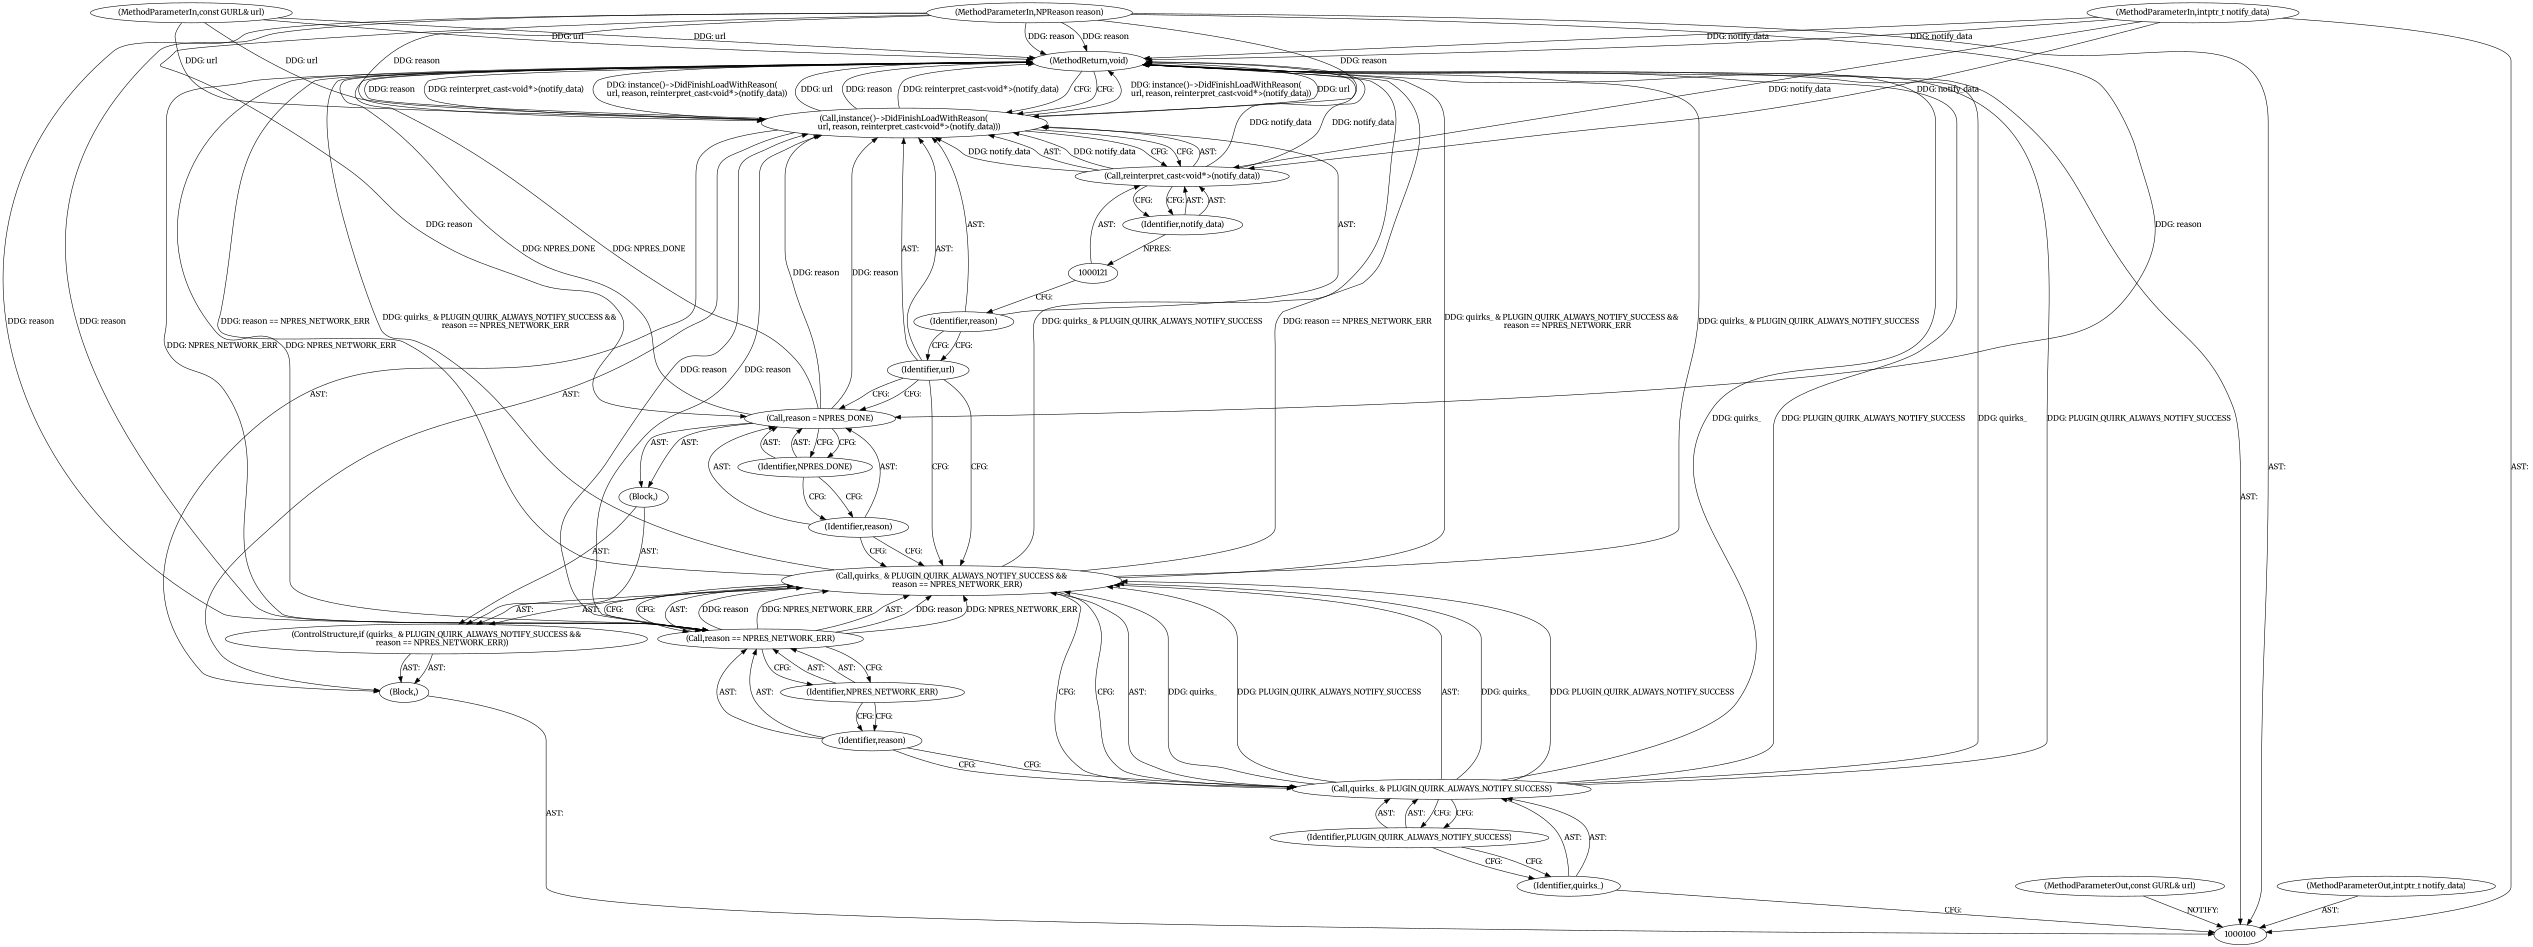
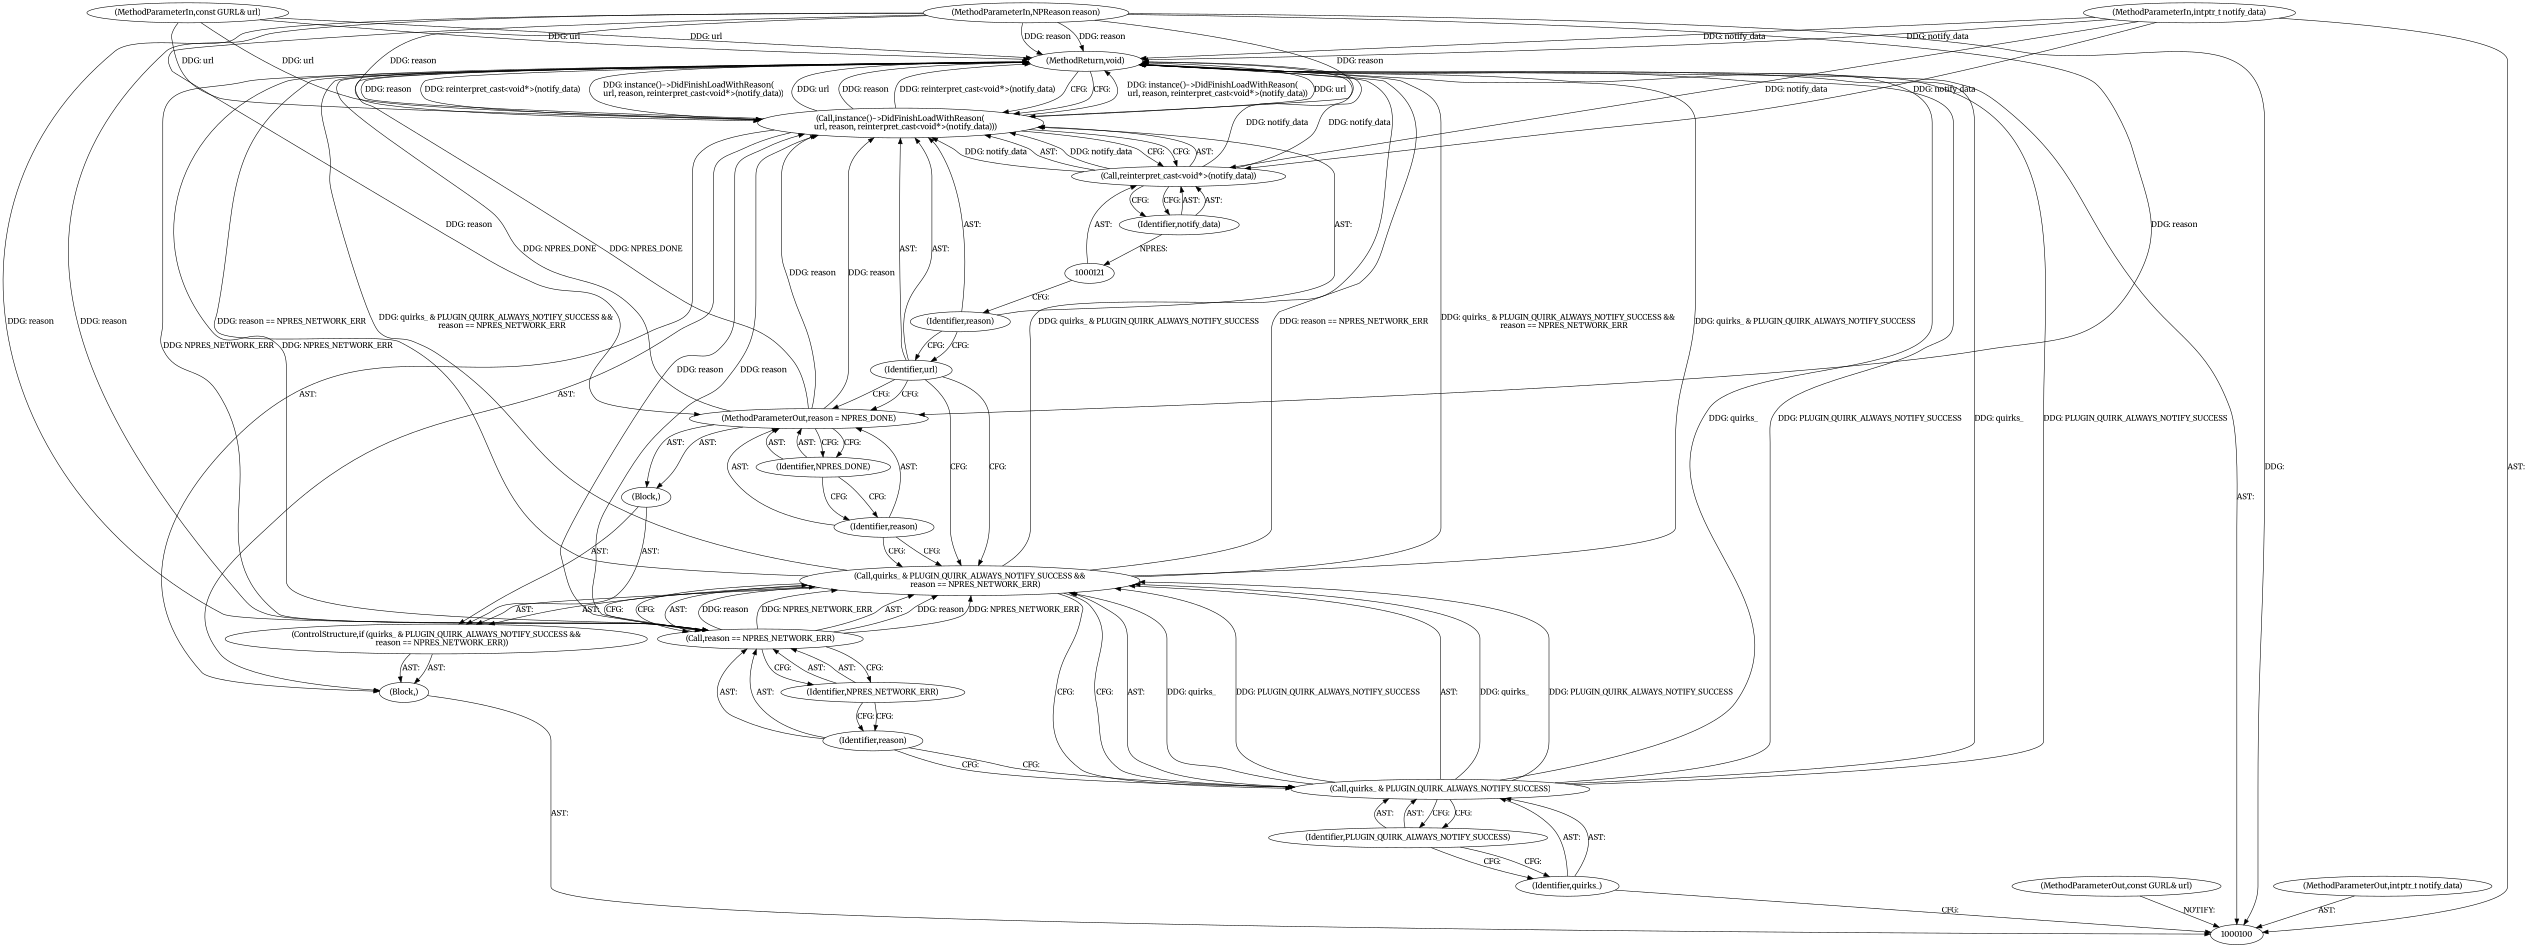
node "(Call,reason = NPRES_DONE)": label "(Call,reason = NPRES_DONE)" -> "(MethodParameterOut,reason = NPRES_DONE)"
edge "(MethodParameterIn,NPReason reason)" -> "1000100": label "AST: " -> "DDG: "
